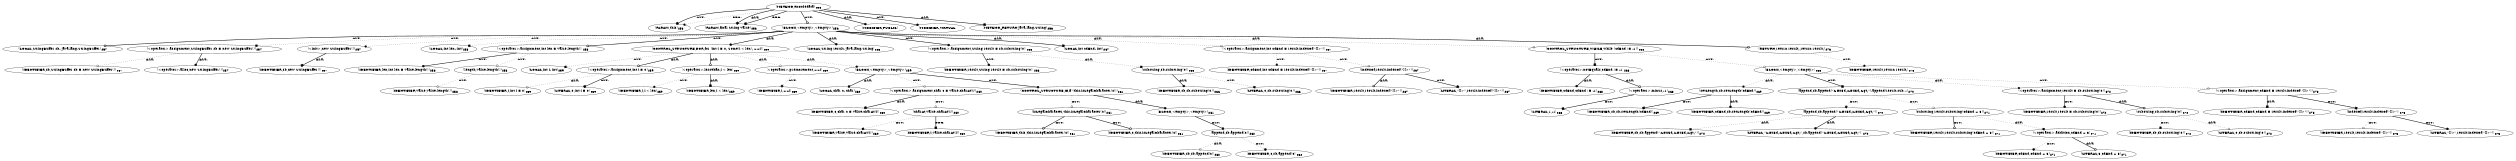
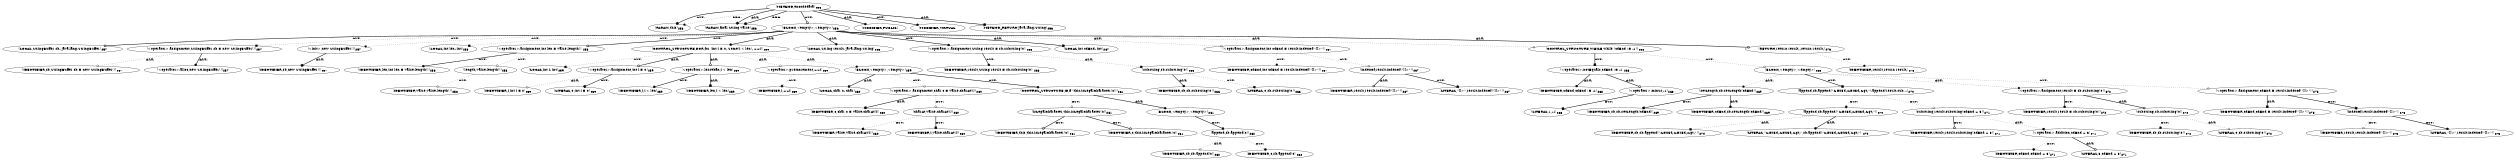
edge "(<operator>.lessThan,i < len)" -> "(IDENTIFIER,i,i < len)": style dotted -> bold
edge "(charAt,value.charAt(i))" -> "(IDENTIFIER,i,value.charAt(i))": label "DDG: " -> "AST: "
